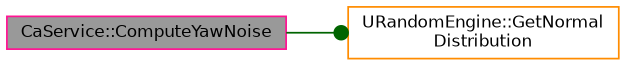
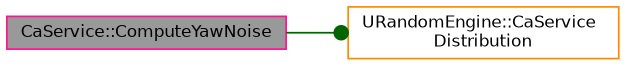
node "URandomEngine::GetNormal Distribution": label "URandomEngine::GetNormal Distribution" -> "URandomEngine::CaService Distribution"
